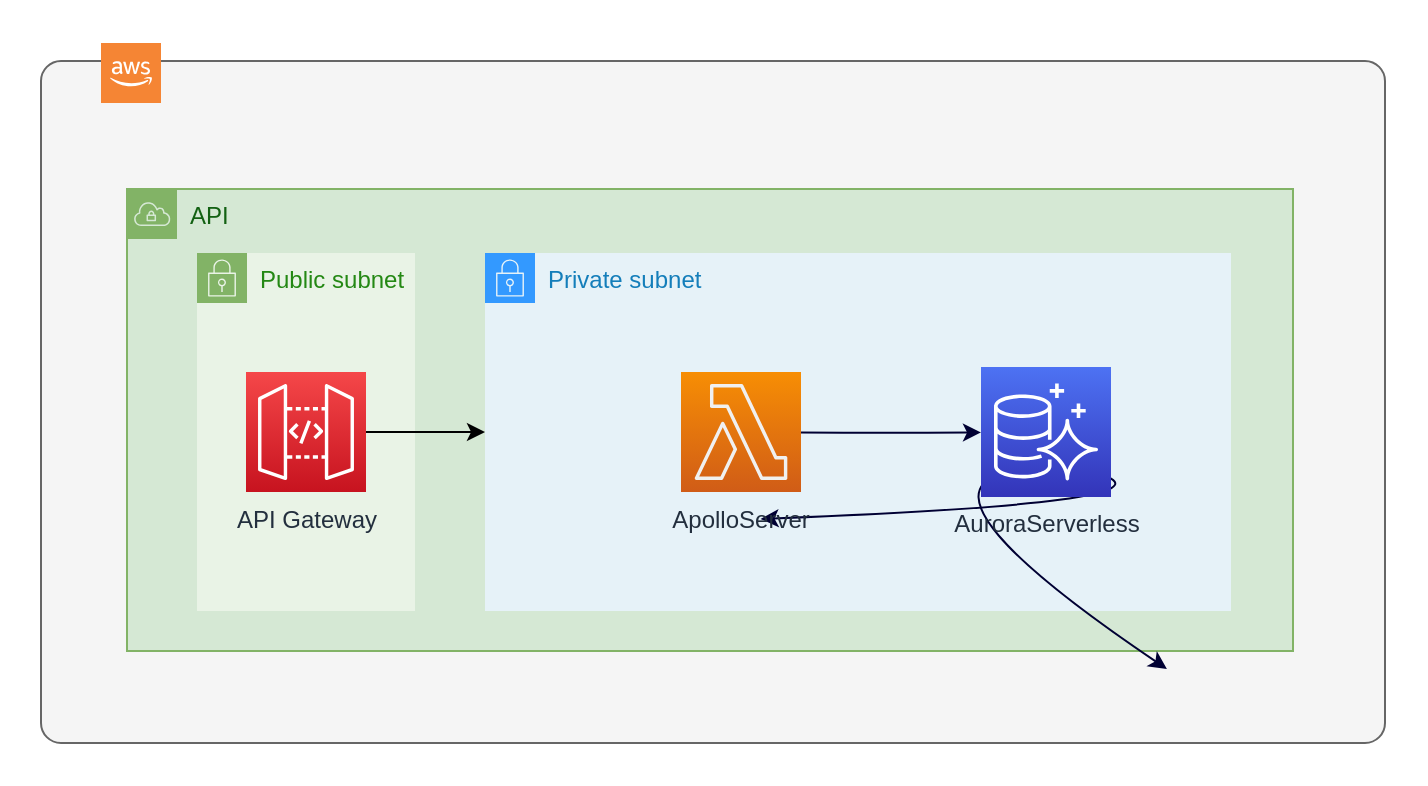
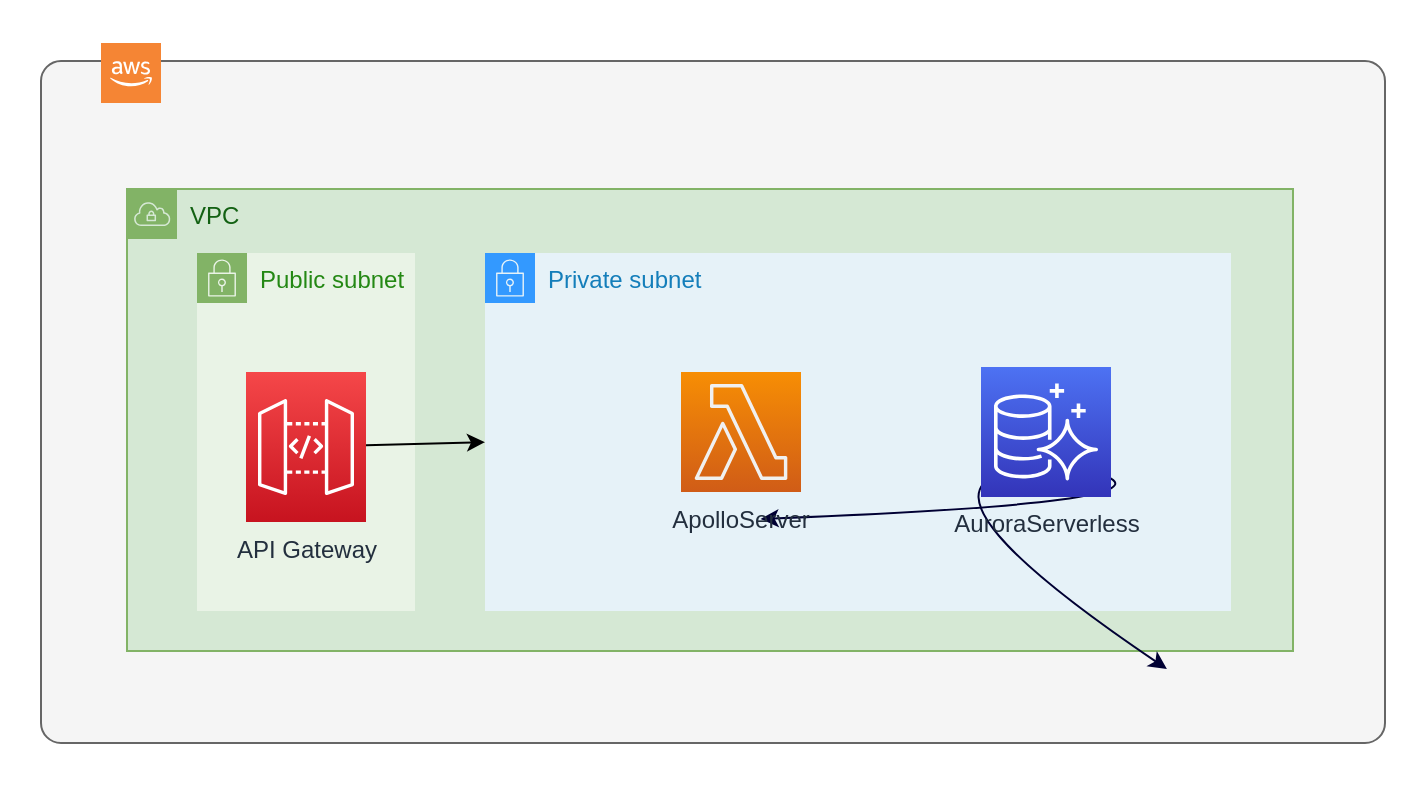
node "API": label "API" -> "VPC"
node "API Gateway": size 120x120 -> 120x150
edge "ApolloServer" -> "AuroraServerless": removed
